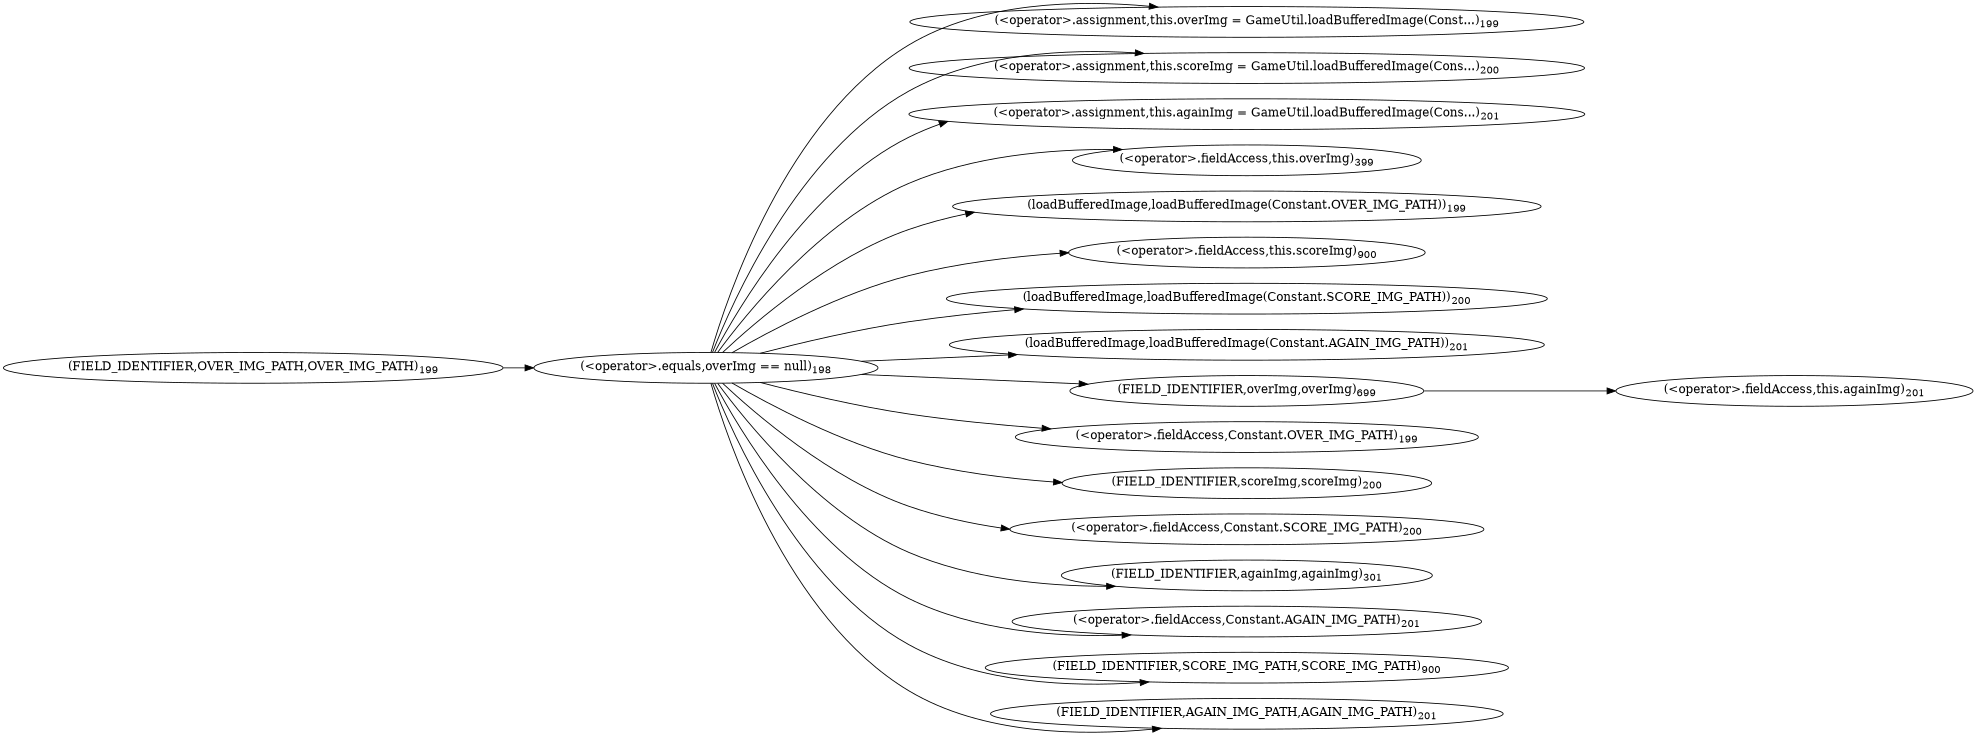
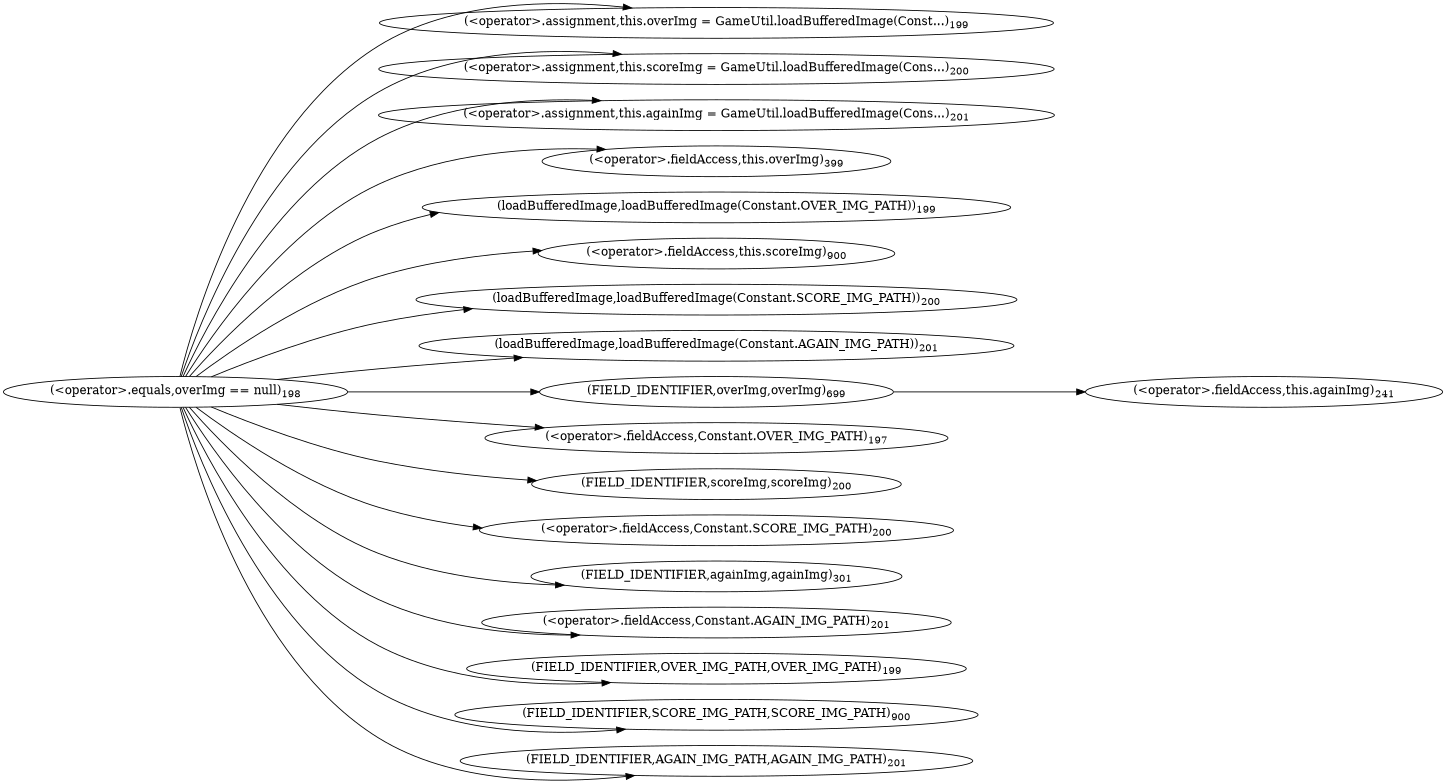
edge "(FIELD_IDENTIFIER,OVER_IMG_PATH,OVER_IMG_PATH)" -> "(<operator>.equals,overImg == null)": reversed
node "(<operator>.fieldAccess,this.againImg)": text "201" -> "241"
node "(<operator>.fieldAccess,Constant.OVER_IMG_PATH)": text "199" -> "197"
